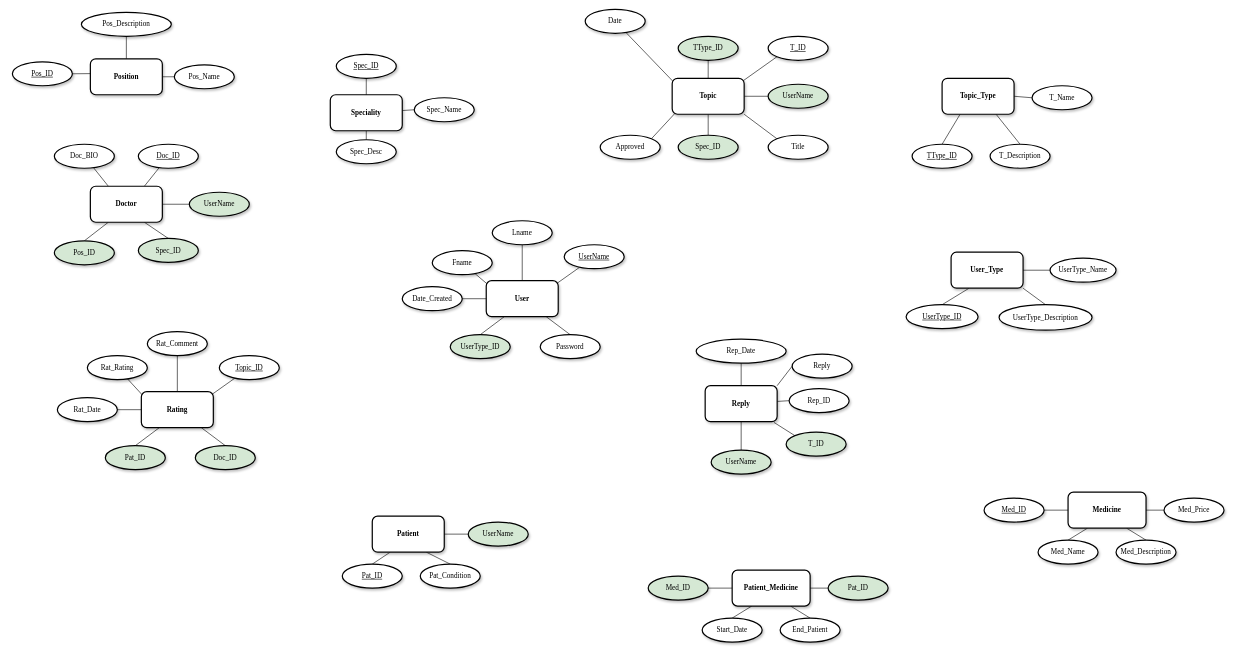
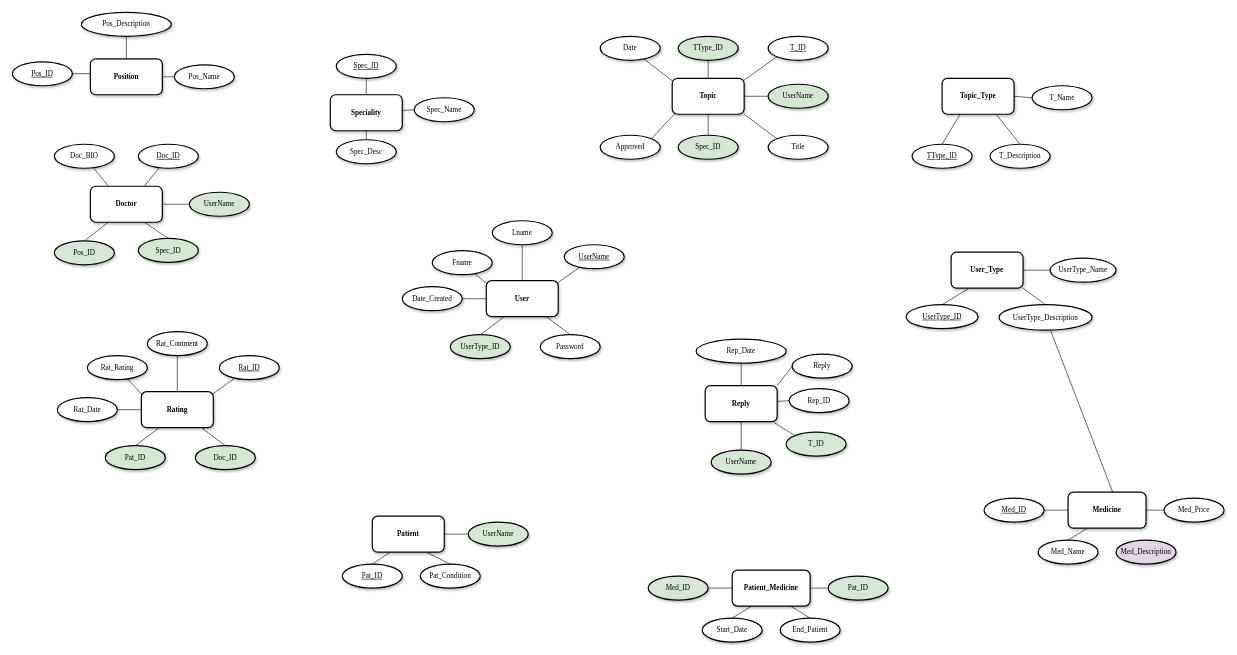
node "Date": moved (615, 21) -> (630, 48)
node "Topic_ID": label "Topic_ID" -> "Rat_ID"
edge "Medicine" -- "Med_Description": now "Medicine" -- "UserType_Description"
node "Med_Description": fillcolor #ffffff -> #e1d5e7
